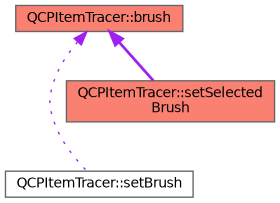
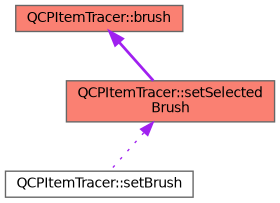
edge "QCPItemTracer::setBrush" -> "QCPItemTracer::brush": now "QCPItemTracer::setBrush" -> "QCPItemTracer::setSelected Brush"
